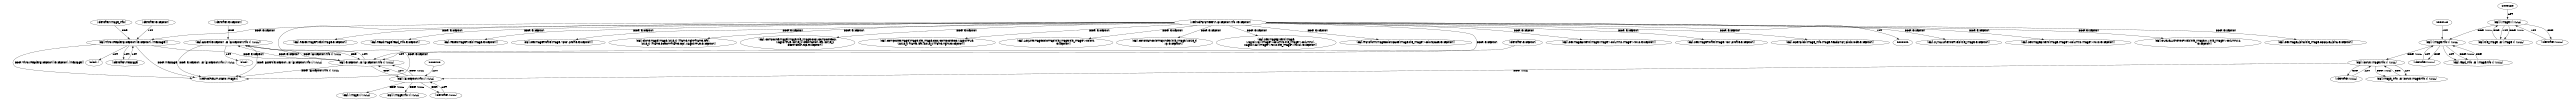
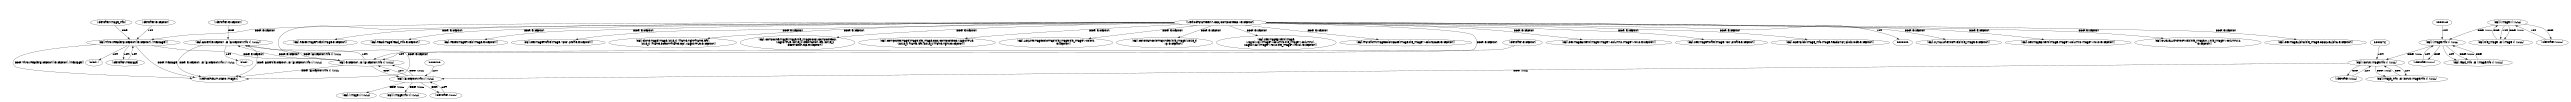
node "1000130": removed
node "(MethodParameterIn,ExceptionInfo *exception)": label "(MethodParameterIn,ExceptionInfo *exception)" -> "(MethodParameterIn,CopyCompositeOp *exception)"
node "1000176": added
edge "(Call,assert(exception != (ExceptionInfo *) NULL))" -> "(Call,exception != (ExceptionInfo *) NULL)": removed, label "CFG:"
